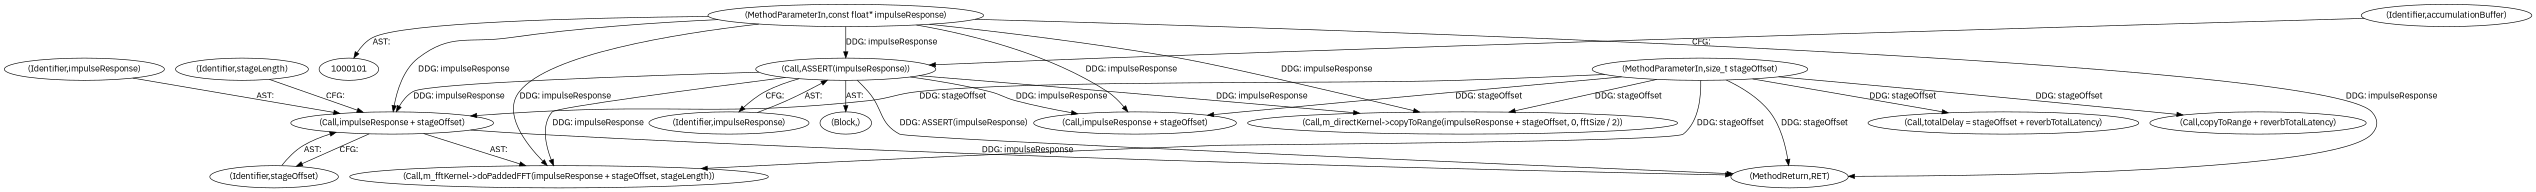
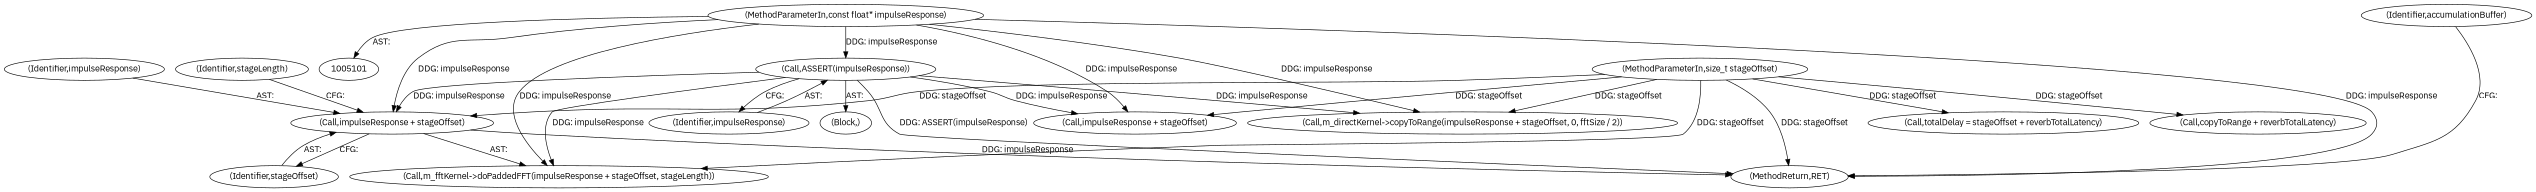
edge "(Identifier,accumulationBuffer)" -> "(Call,ASSERT(impulseResponse))": now "(Identifier,accumulationBuffer)" -> "(MethodReturn,RET)"
node "1000101": label "1000101" -> "1005101"
